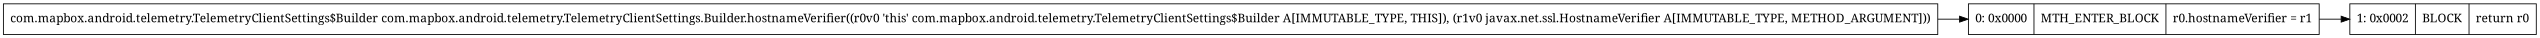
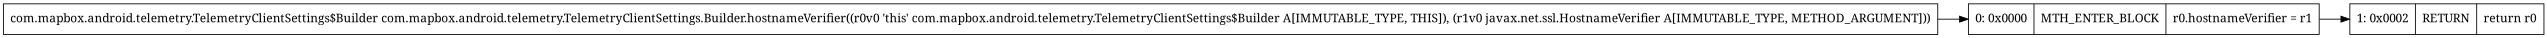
node "1: 0x0002": text "BLOCK" -> "RETURN"
